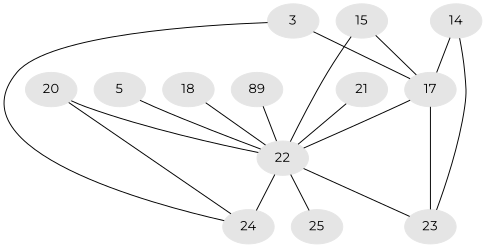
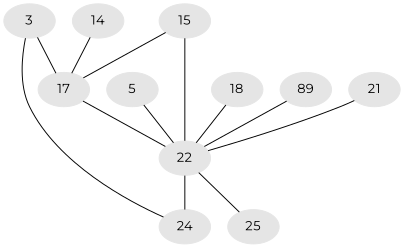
node "20": removed
node "23": removed
